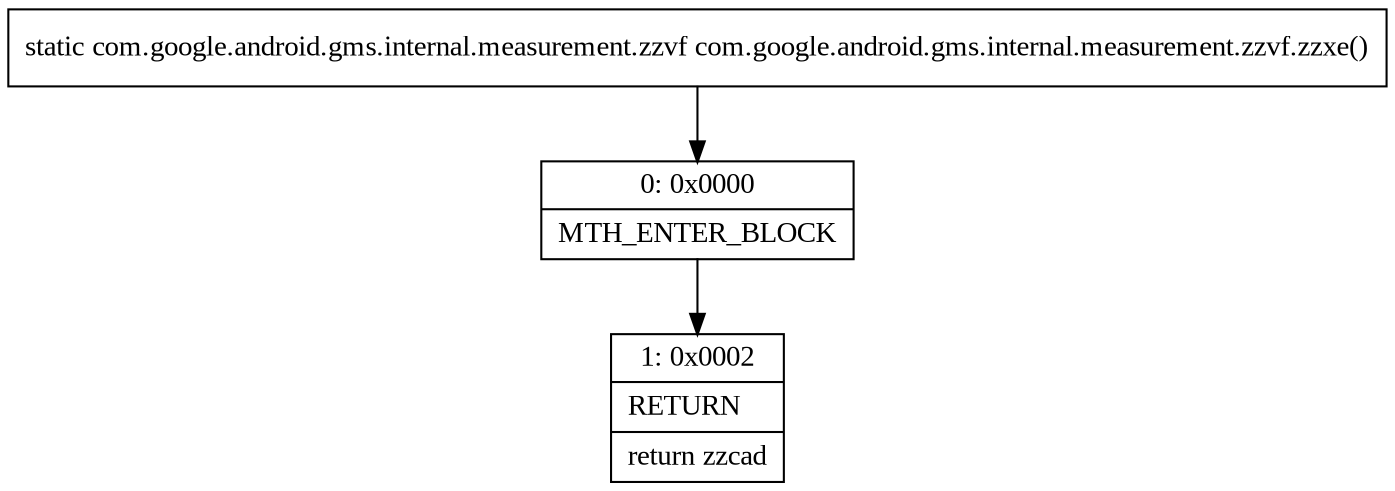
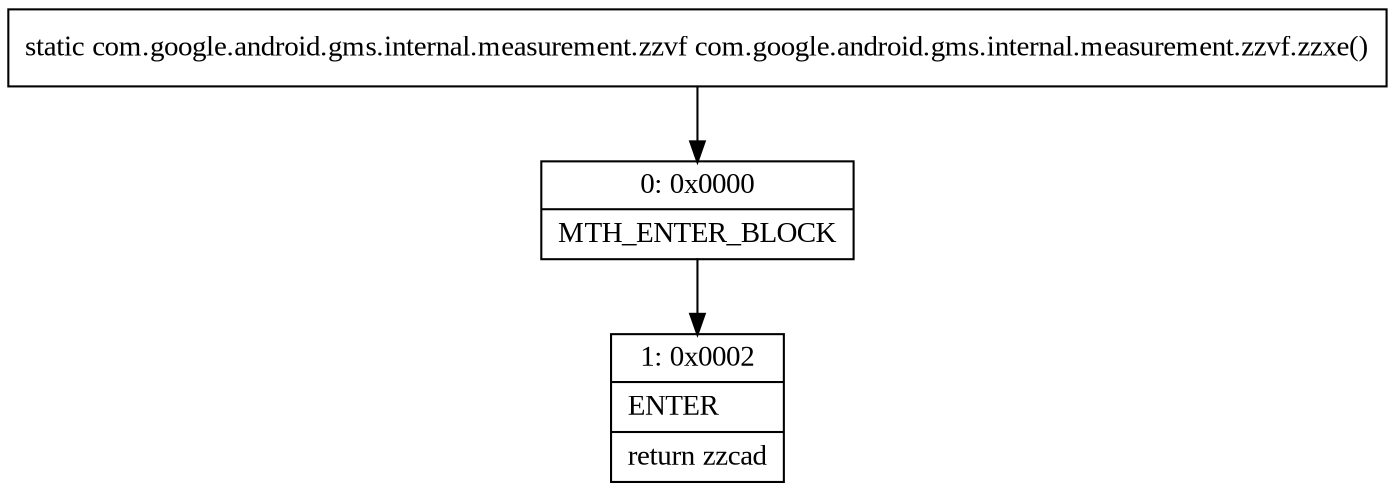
node "1: 0x0002": text "RETURN" -> "ENTER"
